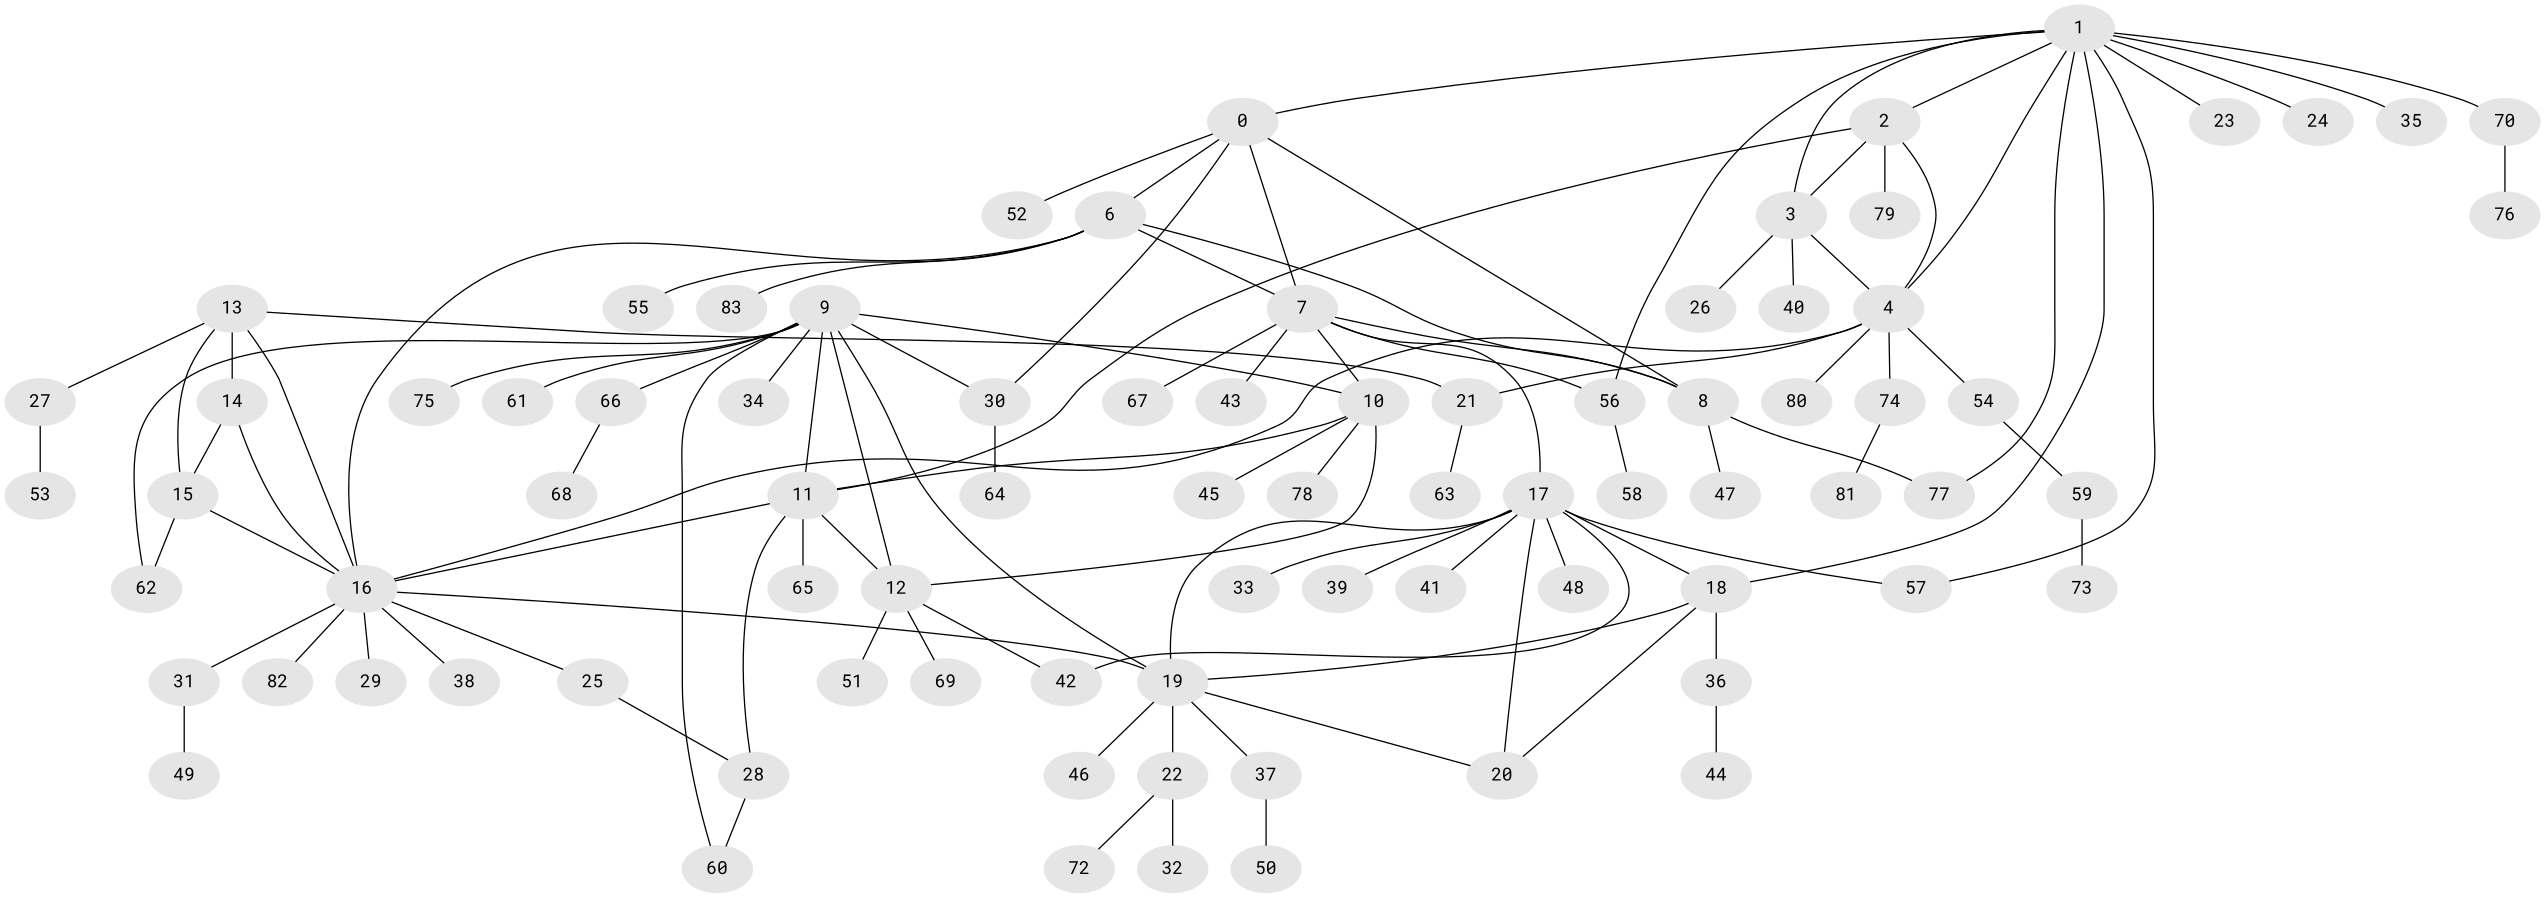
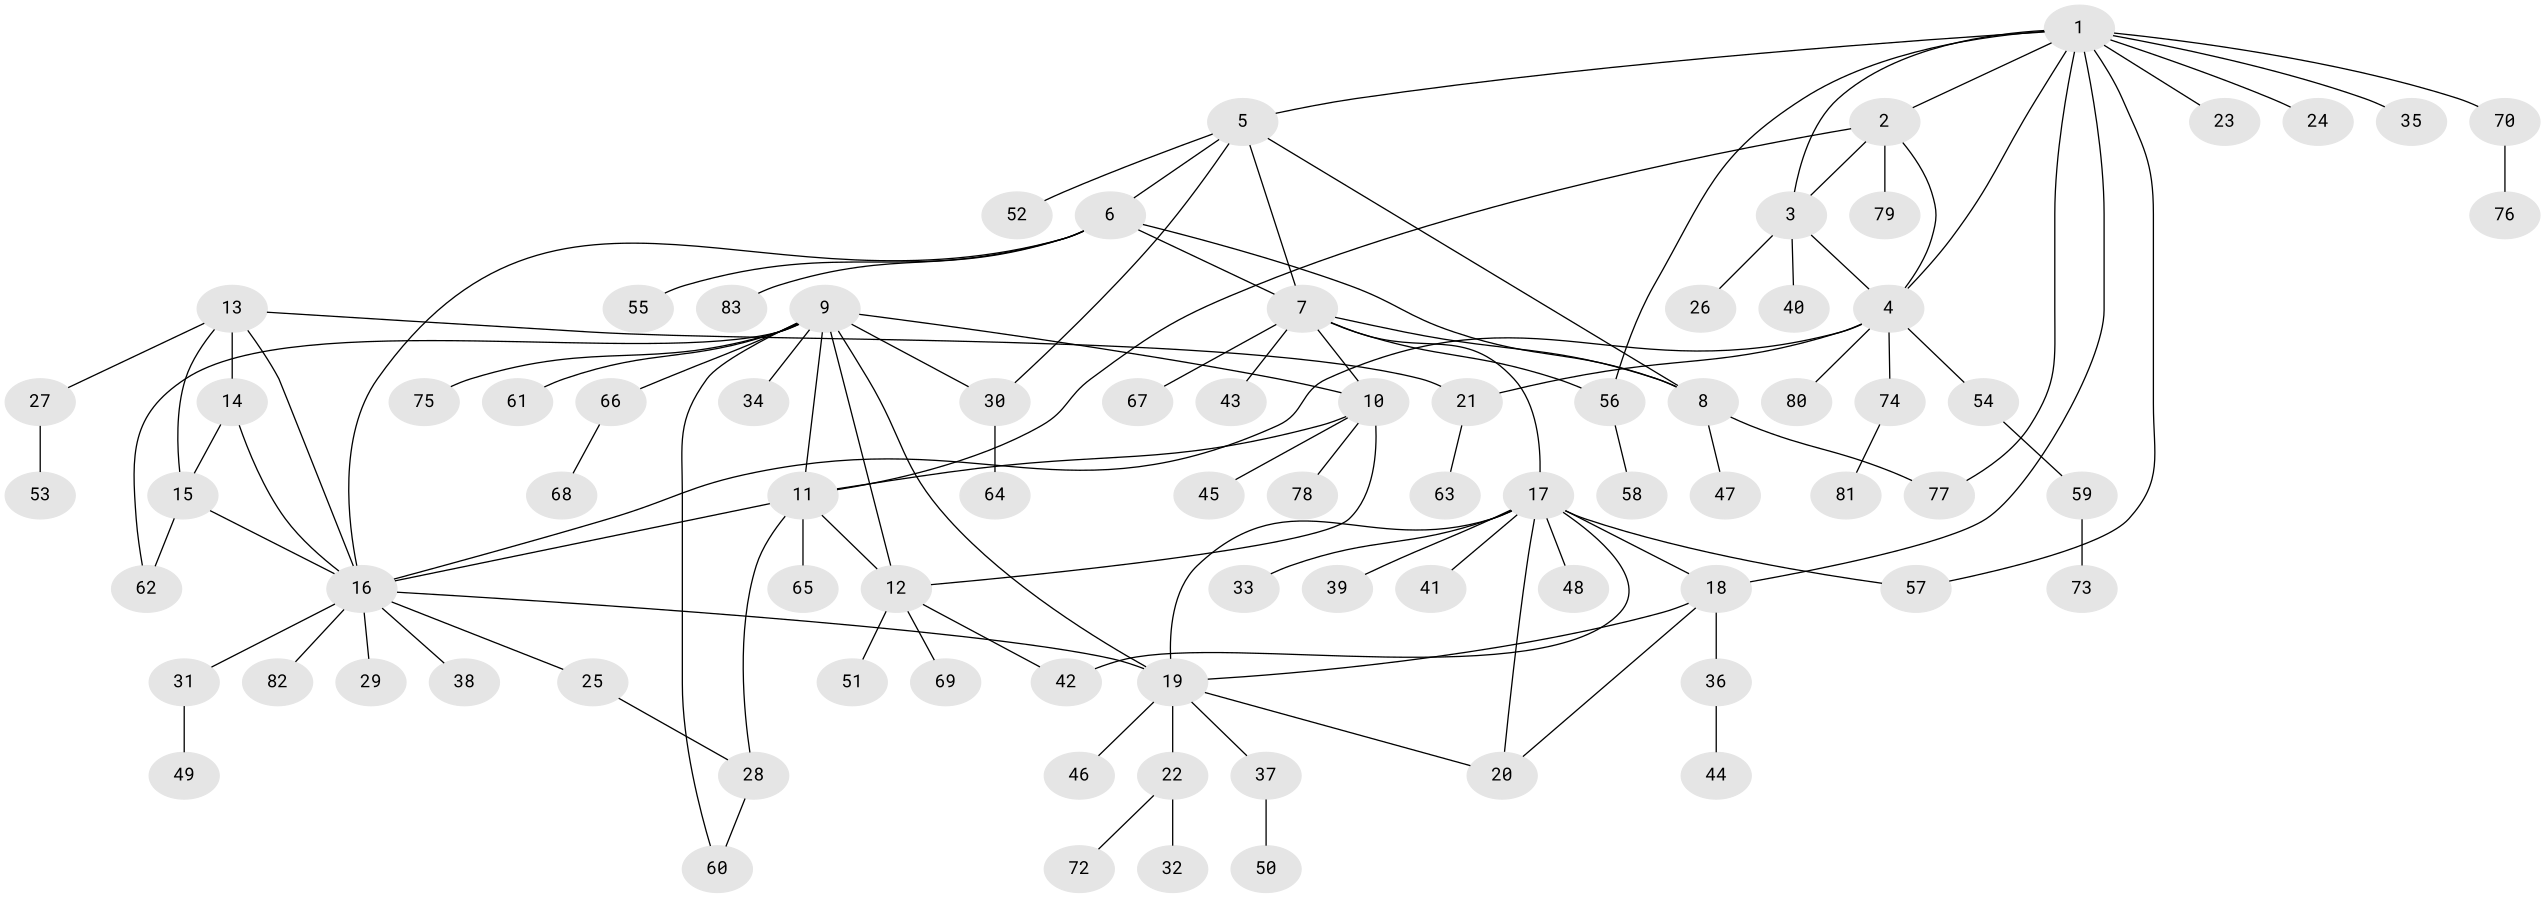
node "0": label "0" -> "5"
